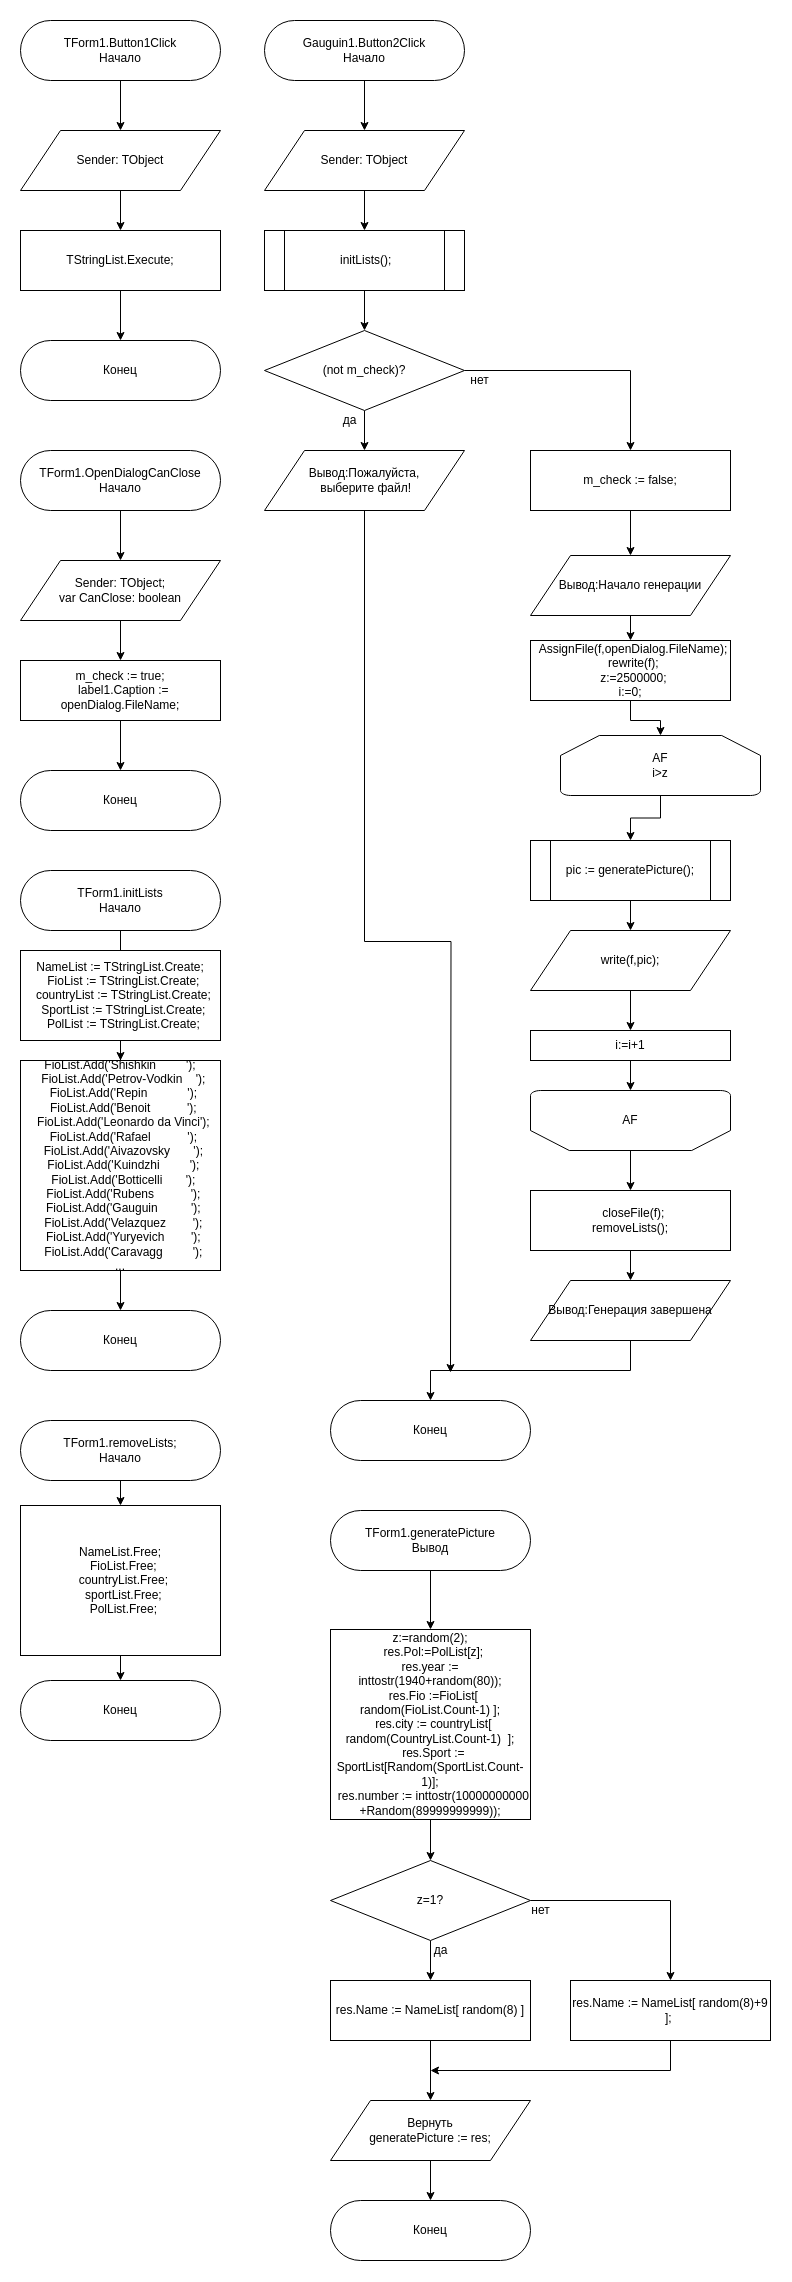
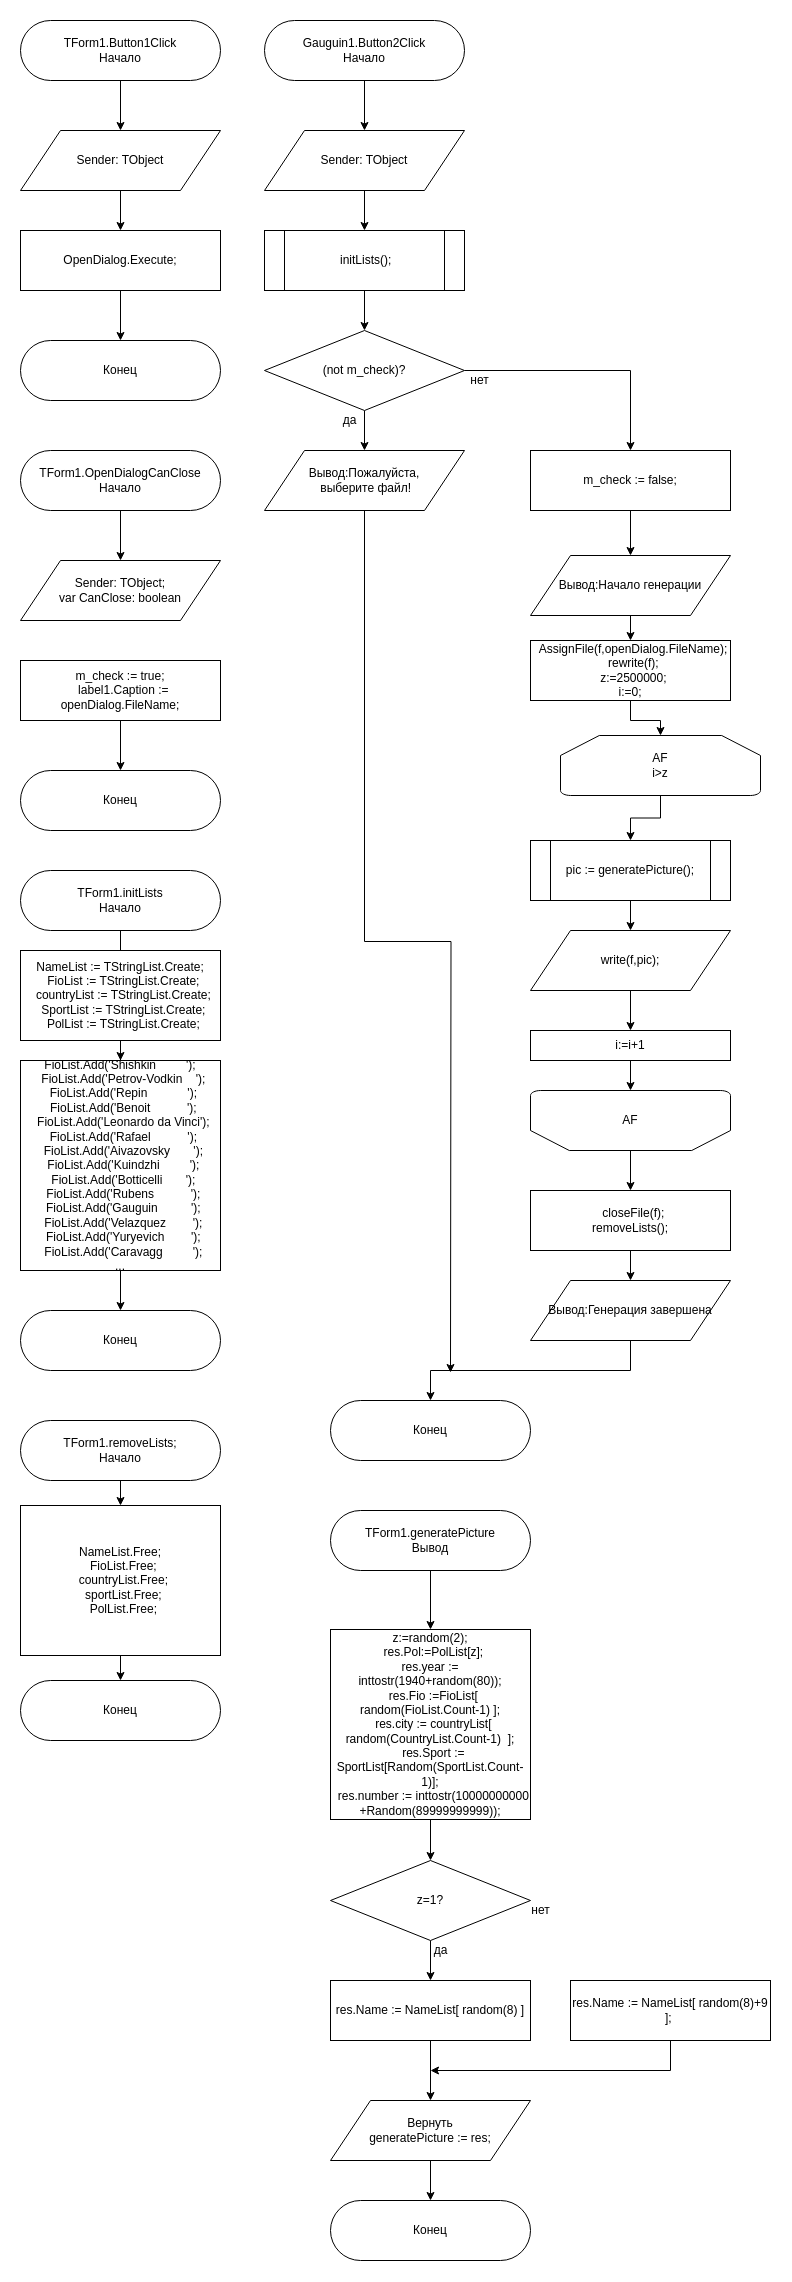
node "TStringList.Execute;": label "TStringList.Execute;" -> "OpenDialog.Execute;"
edge "Sender: TObject; var CanClose: boolean" -> "m_check := true; label1.Caption := openDialog.FileName;": removed
edge "z=1?" -> "res.Name := NameList[ random(8)+9 ];": removed
